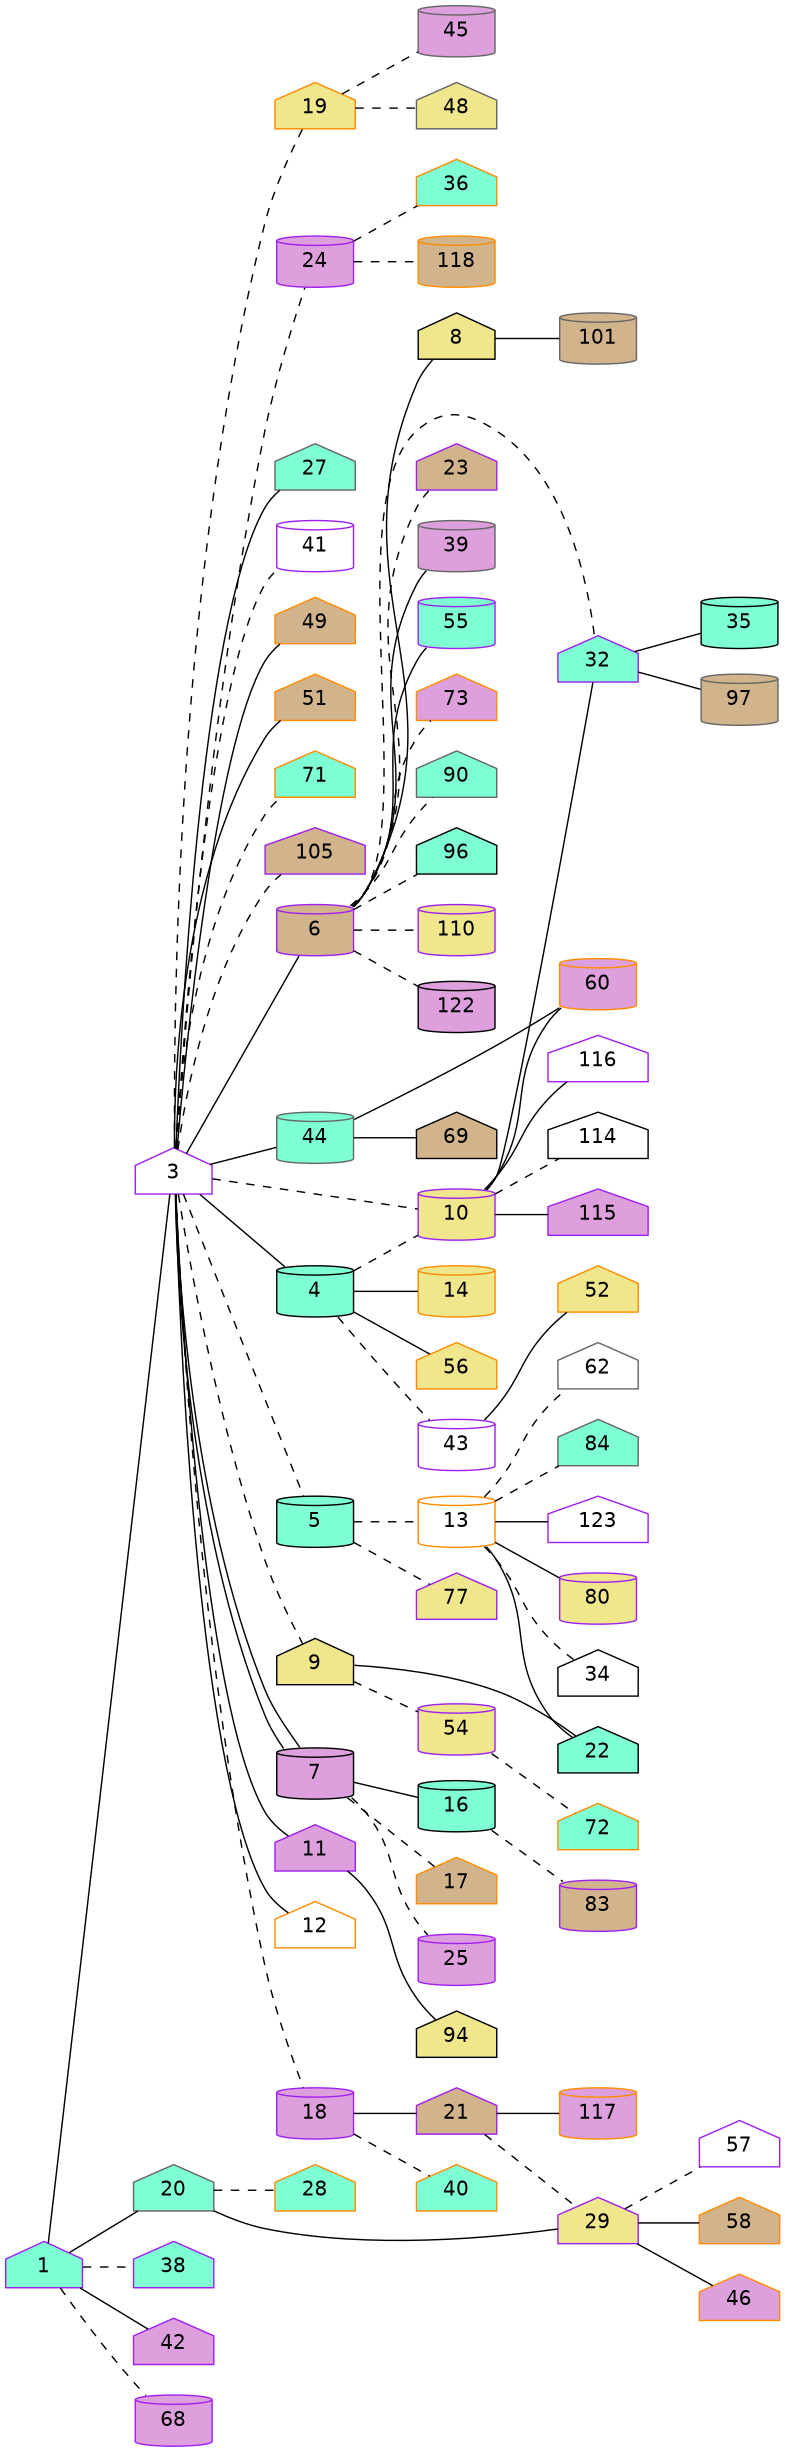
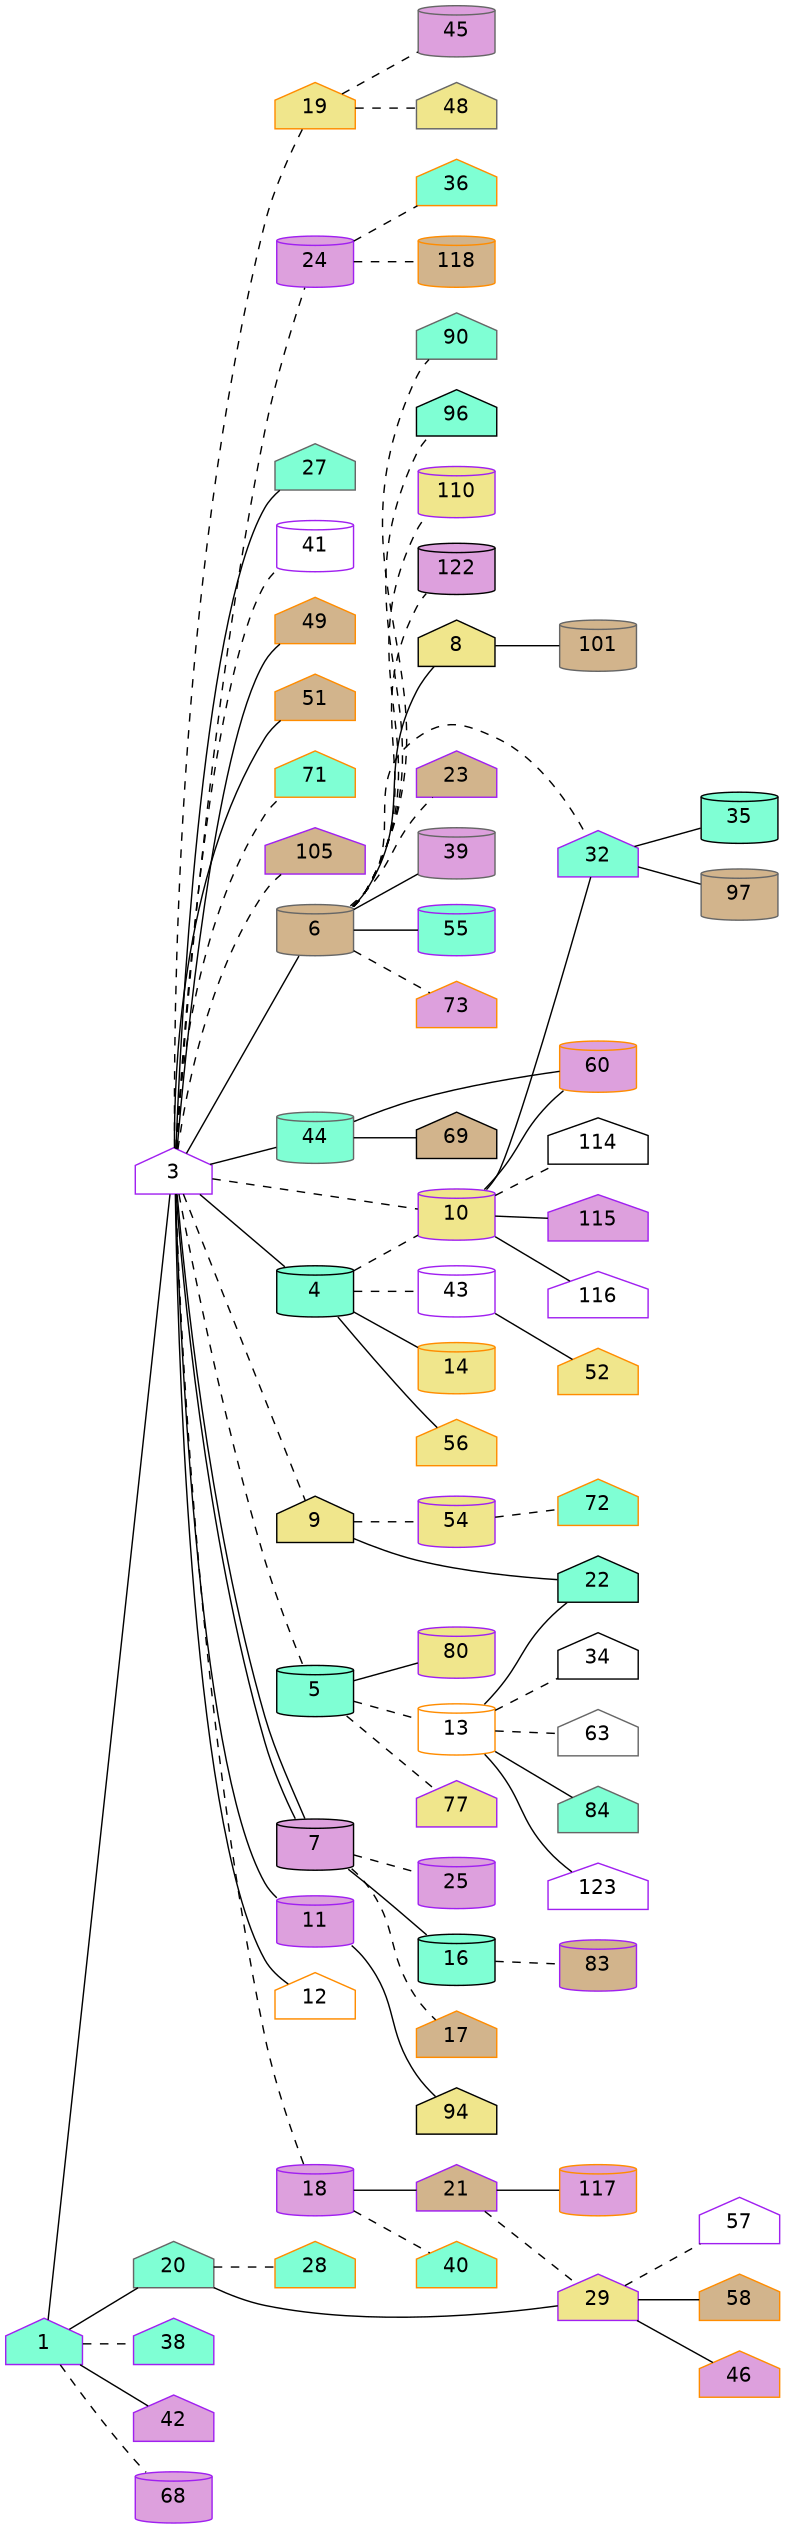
node "6": color purple -> gray40
node "62": label "62" -> "63"
edge "84" -- "13": style dashed -> solid
edge "13" -- "80": now "5" -- "80"
node "11": shape house -> cylinder
